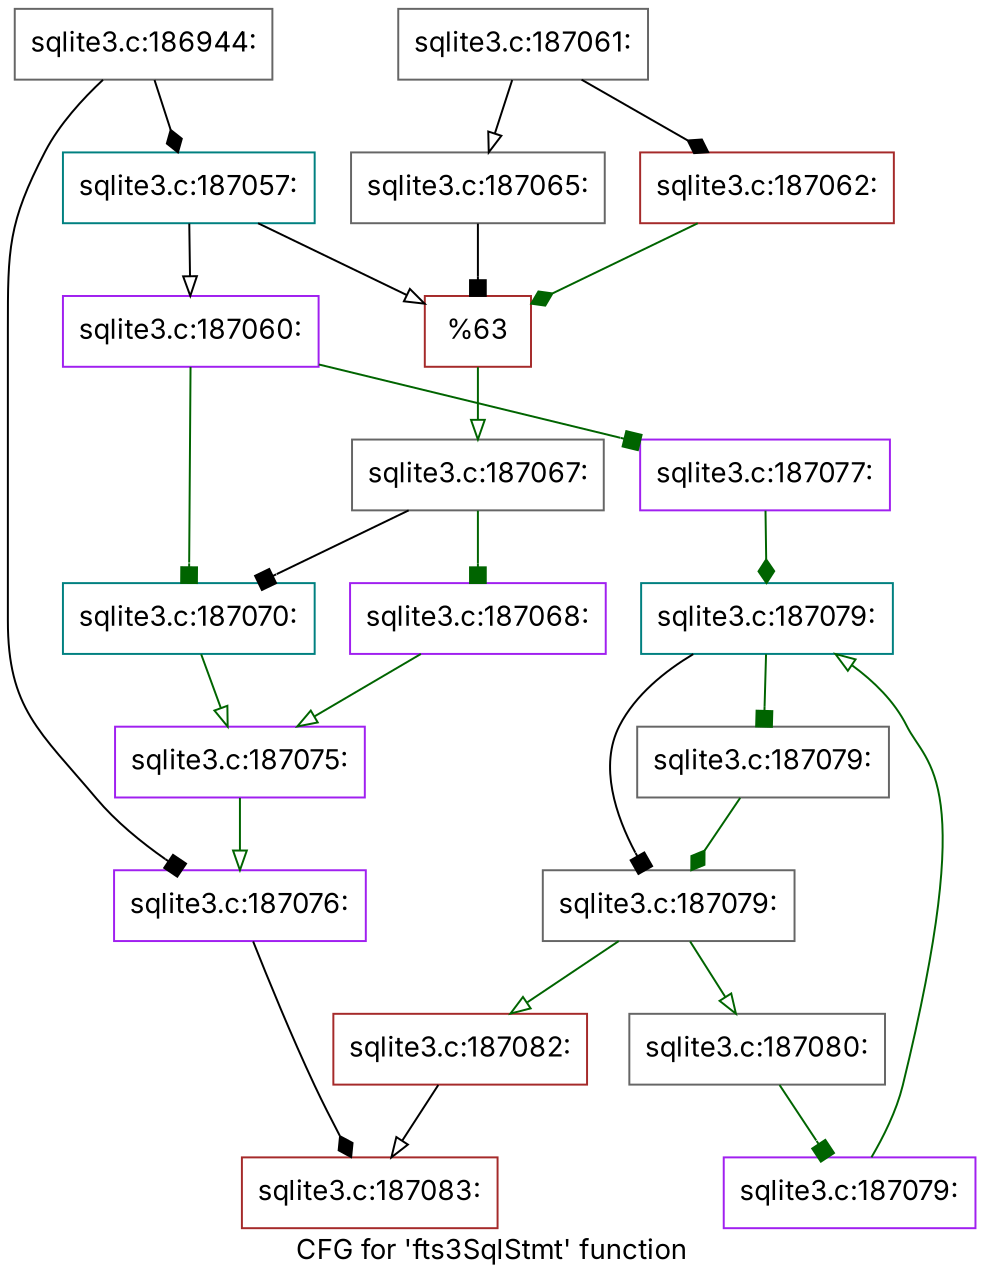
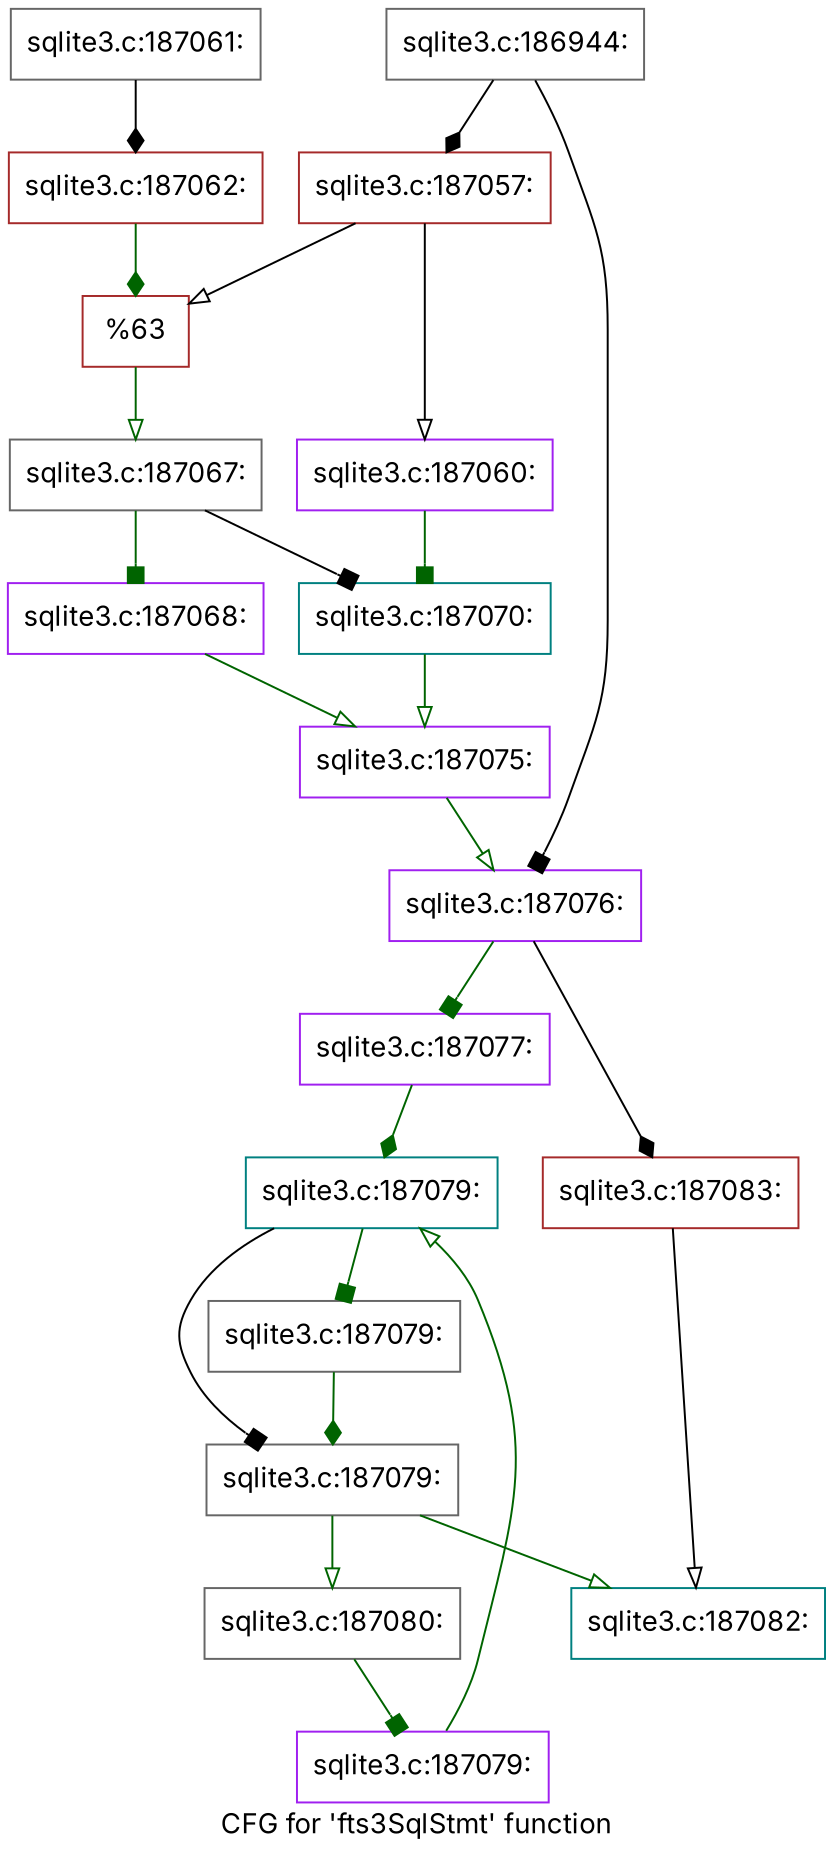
node "sqlite3.c:187057:": color teal -> brown
node "sqlite3.c:187065:": removed
edge "sqlite3.c:187060:" -> "sqlite3.c:187077:": now "sqlite3.c:187076:" -> "sqlite3.c:187077:"
node "sqlite3.c:187082:": color brown -> teal
edge "sqlite3.c:187082:" -> "sqlite3.c:187083:": reversed
